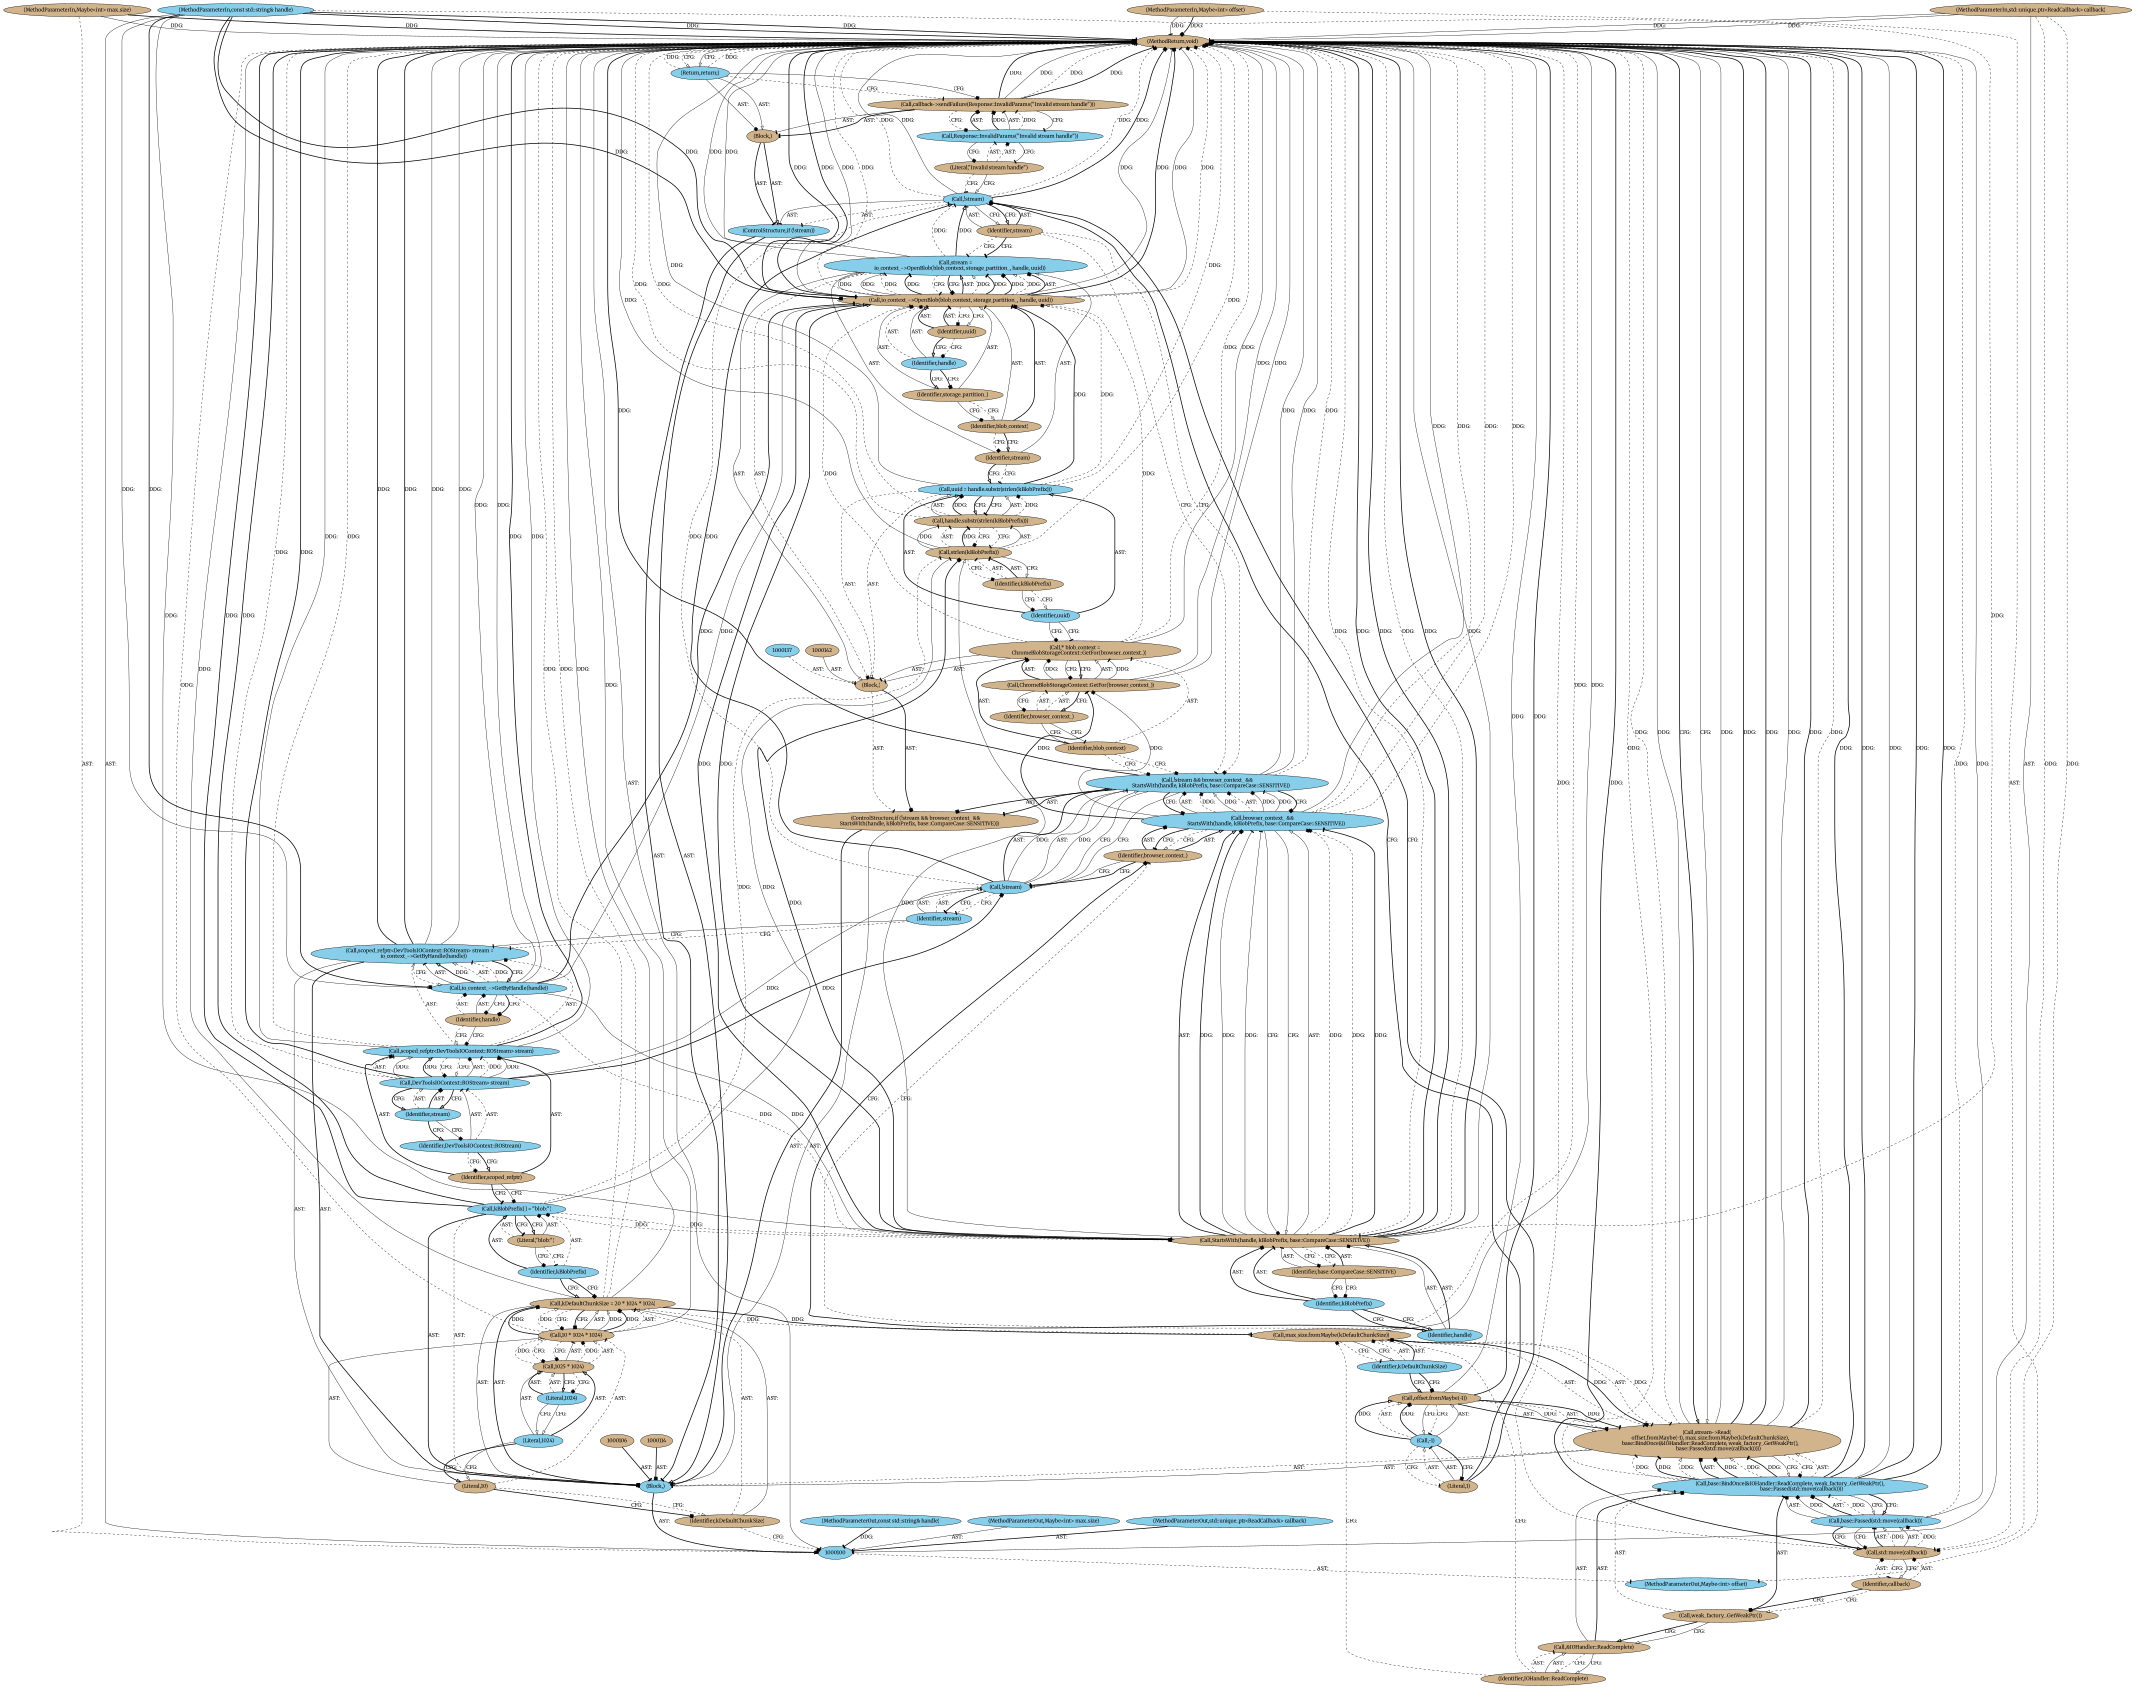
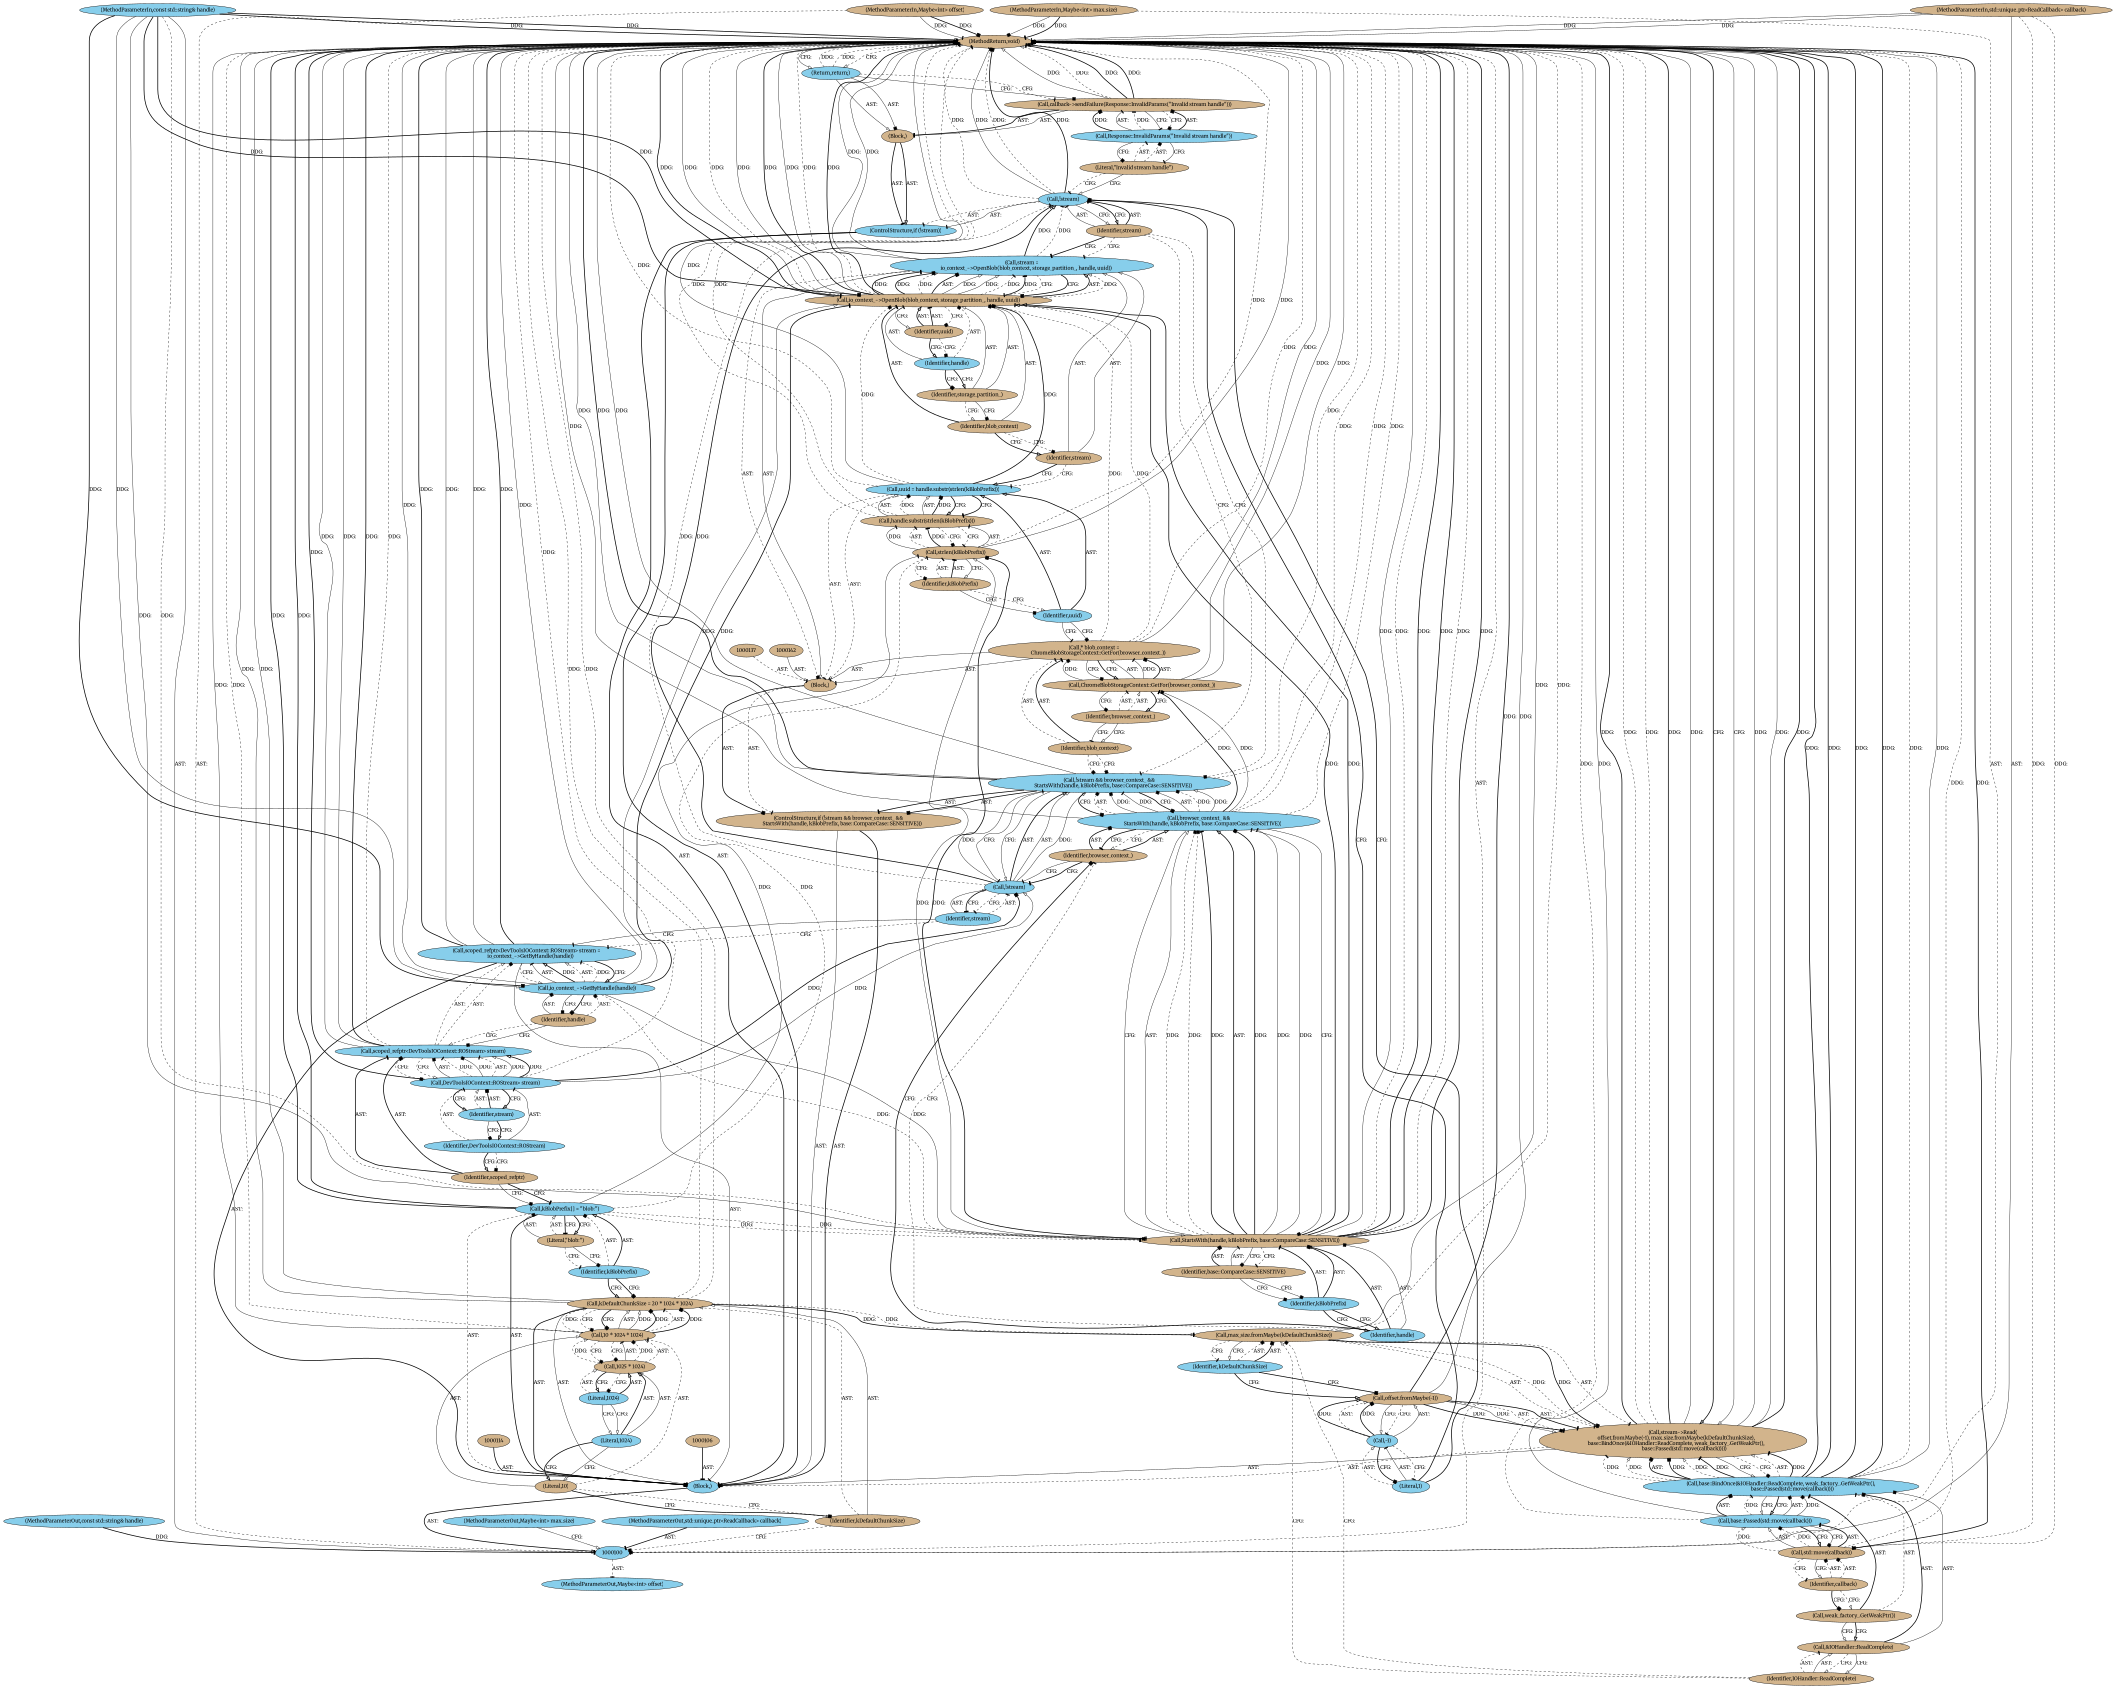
edge "(MethodParameterIn,Maybe<int> offset)" -> "(MethodParameterOut,Maybe<int> offset)": now "(MethodParameterIn,Maybe<int> offset)" -> "1000100"
edge "(MethodReturn,void)" -> "1000100": style solid -> dashed
node "1000137": fillcolor skyblue -> tan
node "(Literal,1)": fillcolor tan -> skyblue
edge "(MethodParameterOut,Maybe<int> max_size)" -> "1000100": label "AST: " -> "CFG: "
